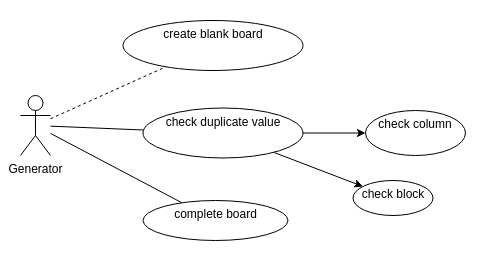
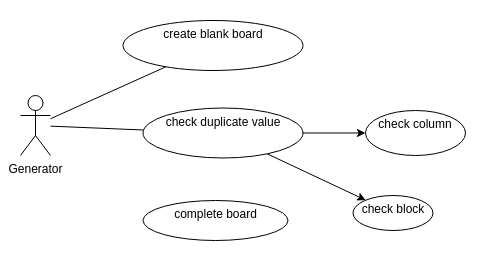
edge "create blank board" -- "Generator": style dashed -> solid
edge "Generator" -- "complete board": removed
node "check block": moved (393, 198) -> (393, 213)
